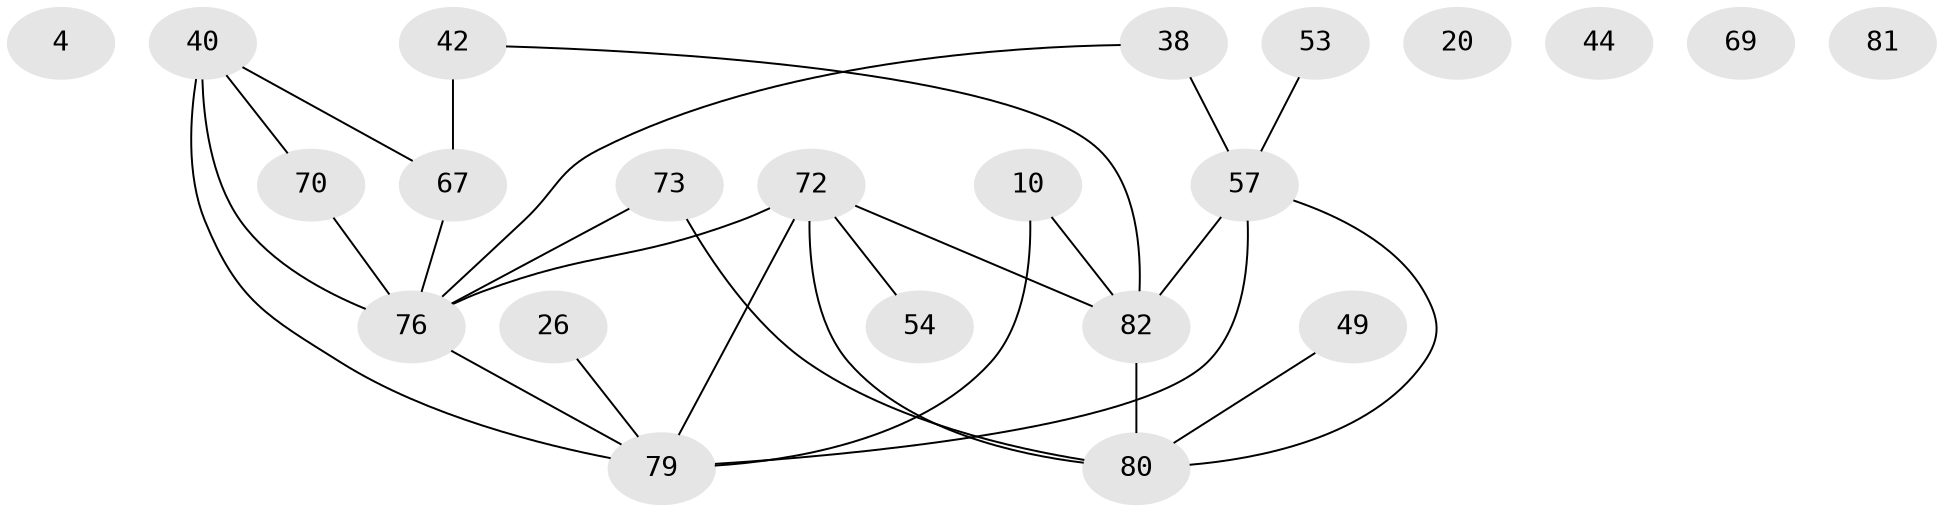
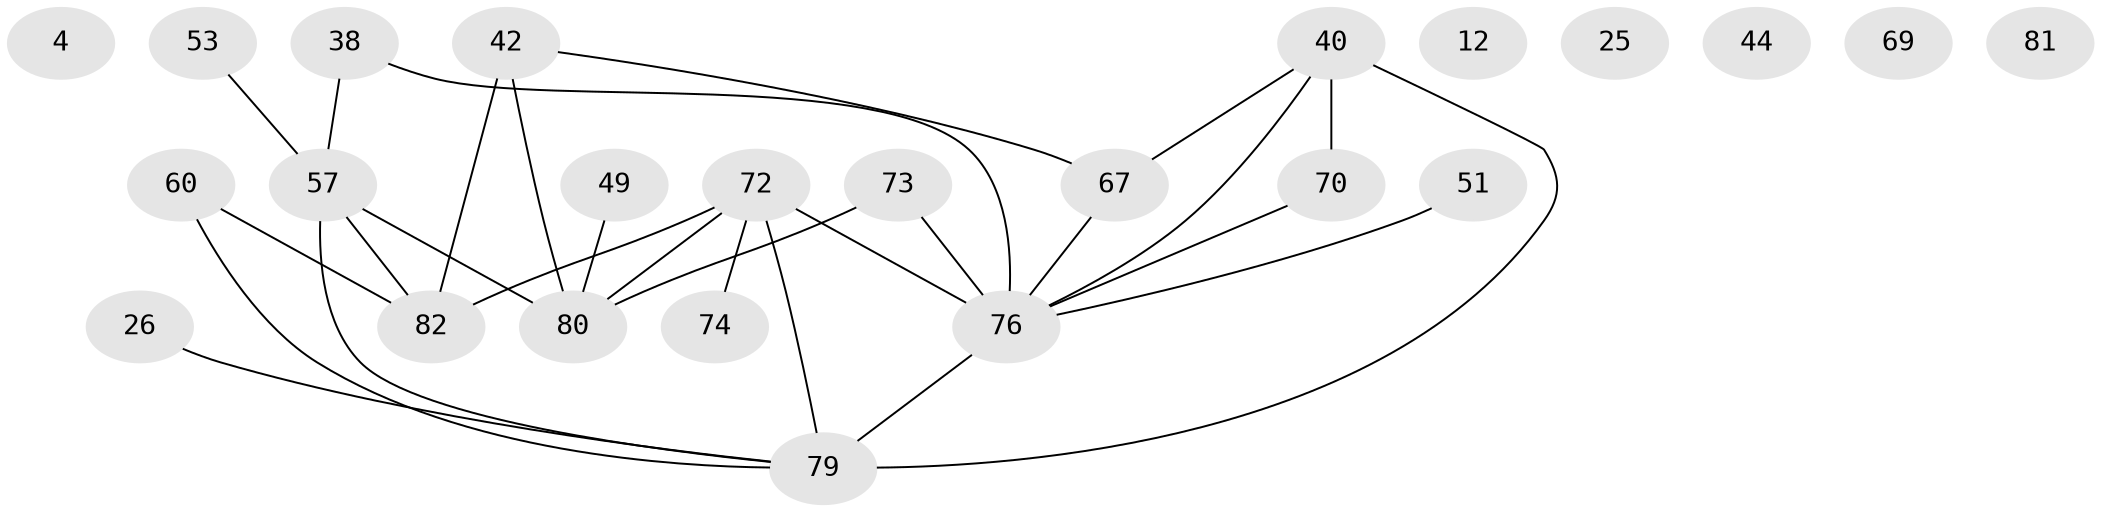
node "20": label "20" -> "25"
node "12": added
node "10": label "10" -> "60"
node "51": added
node "54": label "54" -> "74"
edge "82" -- "80": now "42" -- "80"
